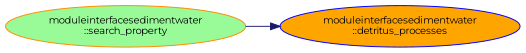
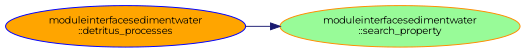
edge "moduleinterfacesedimentwater ::search_property" -> "moduleinterfacesedimentwater ::detritus_processes": reversed
